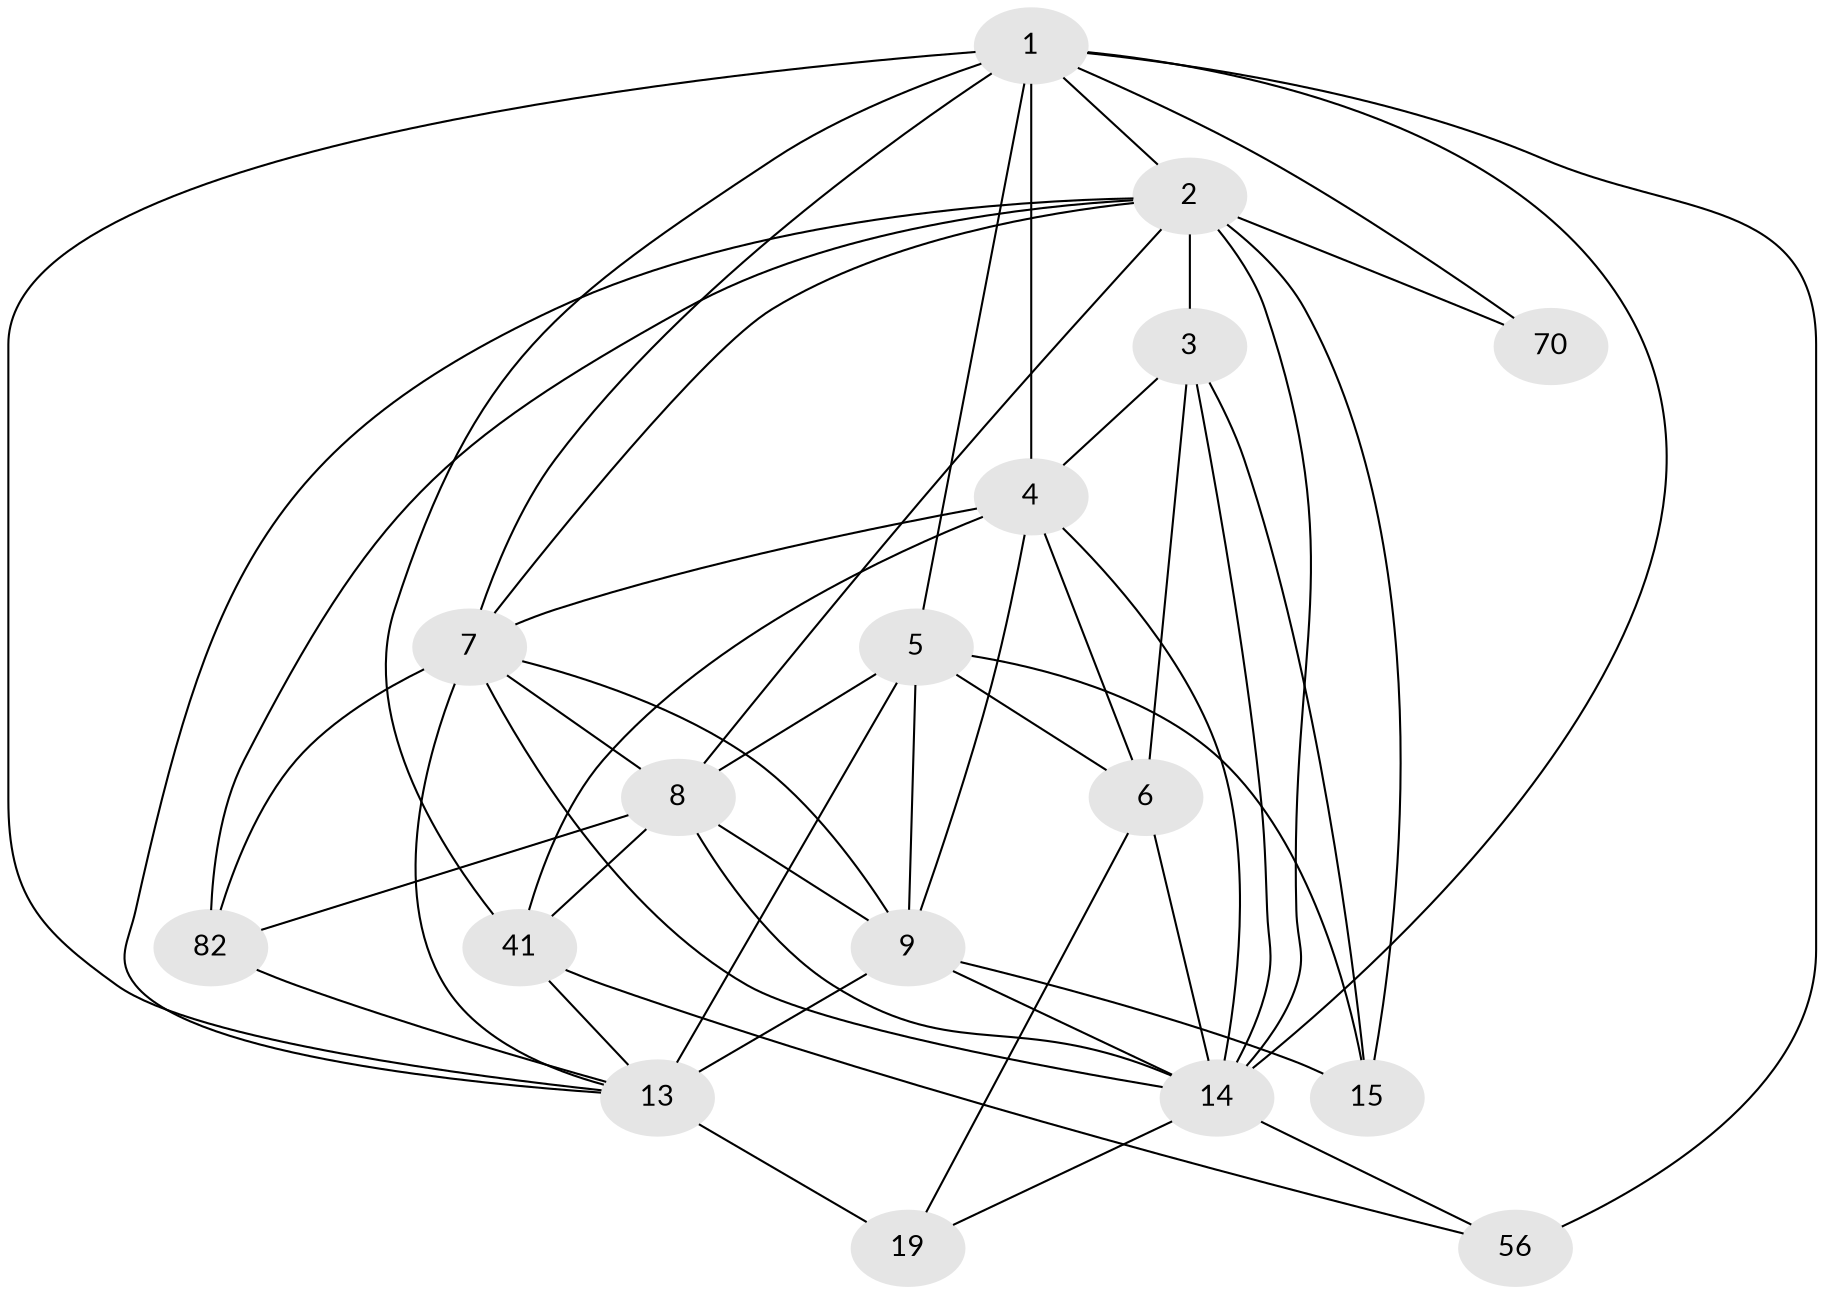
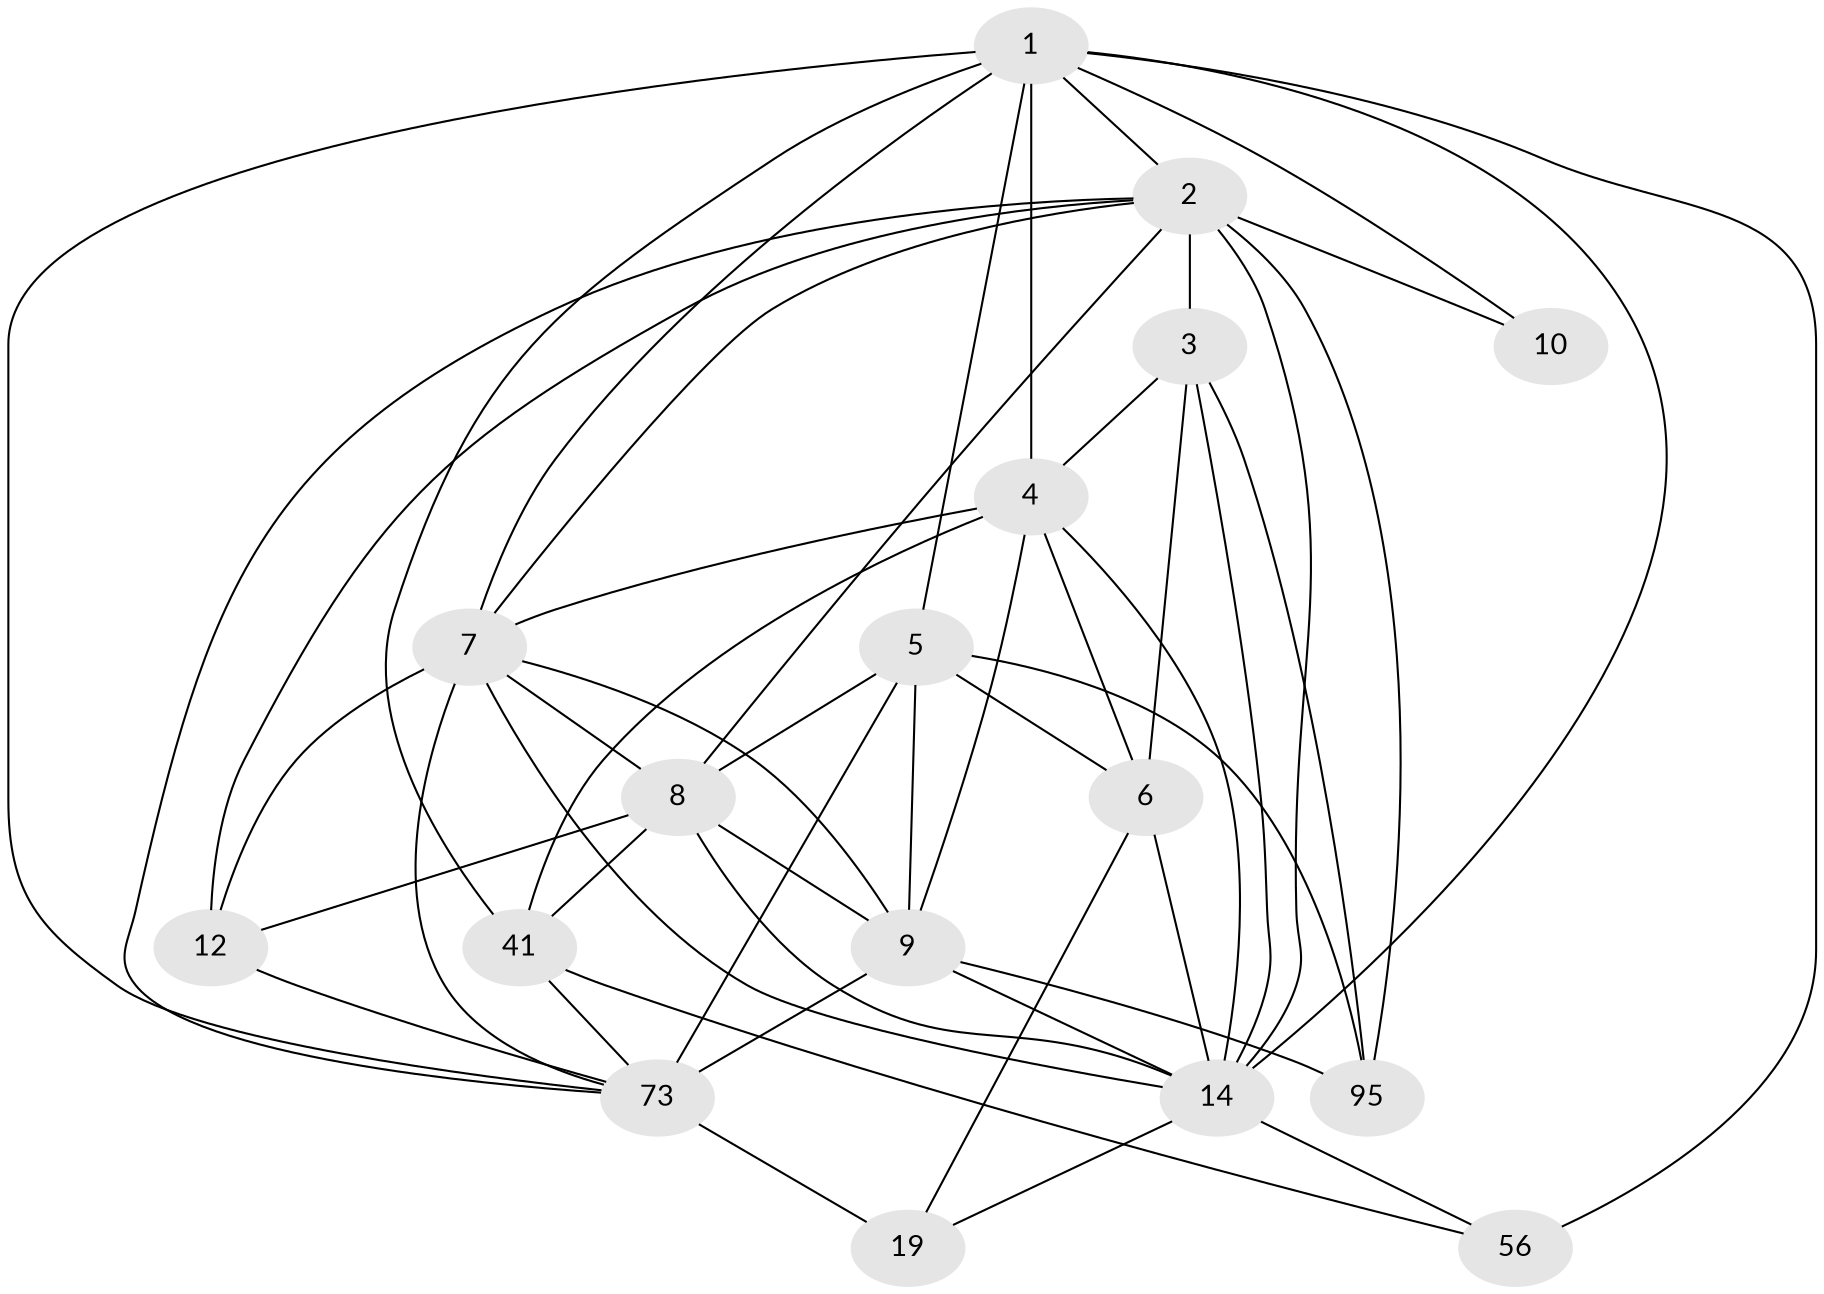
node "70": label "70" -> "10"
node "82": label "82" -> "12"
node "13": label "13" -> "73"
node "15": label "15" -> "95"
